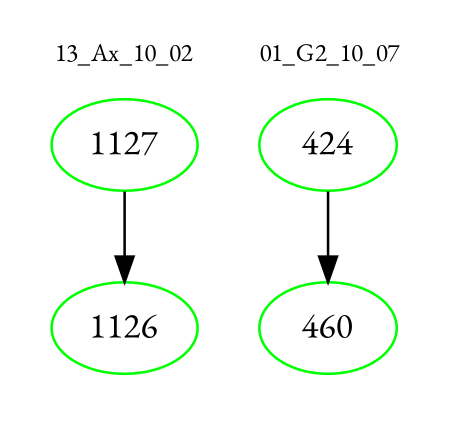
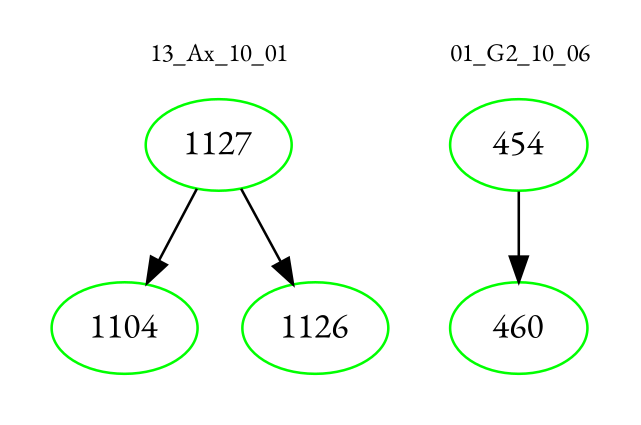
cluster "13_Ax_10_02": label "13_Ax_10_02" -> "13_Ax_10_01"
cluster "01_G2_10_07": label "01_G2_10_07" -> "01_G2_10_06"
node "424": label "424" -> "454"
node "1104": added
